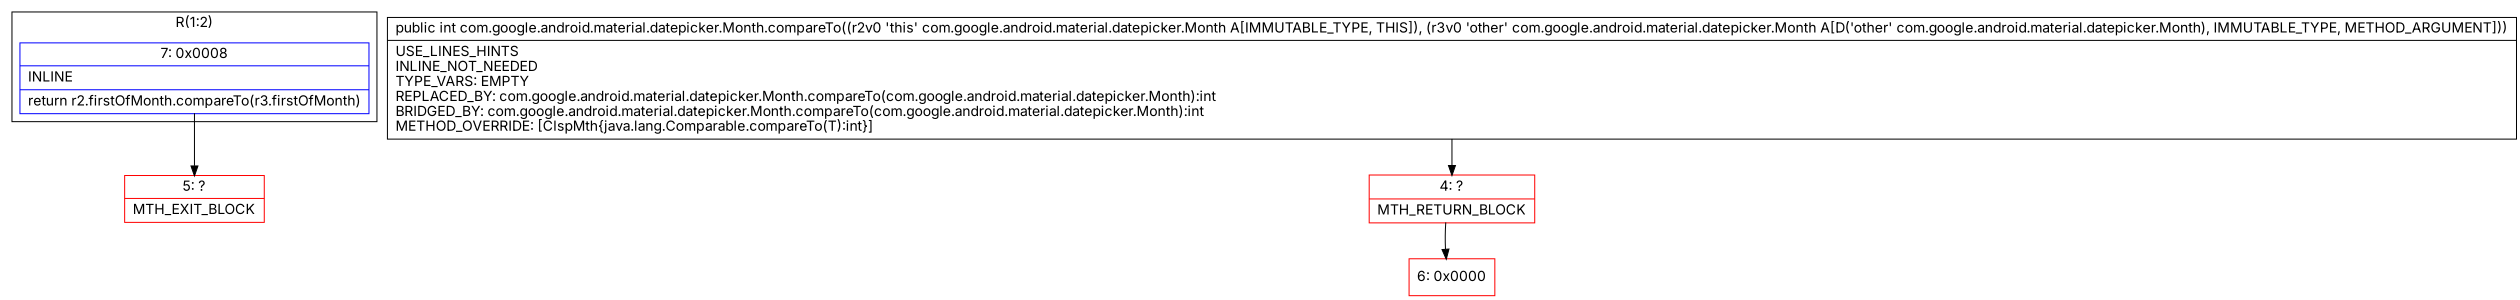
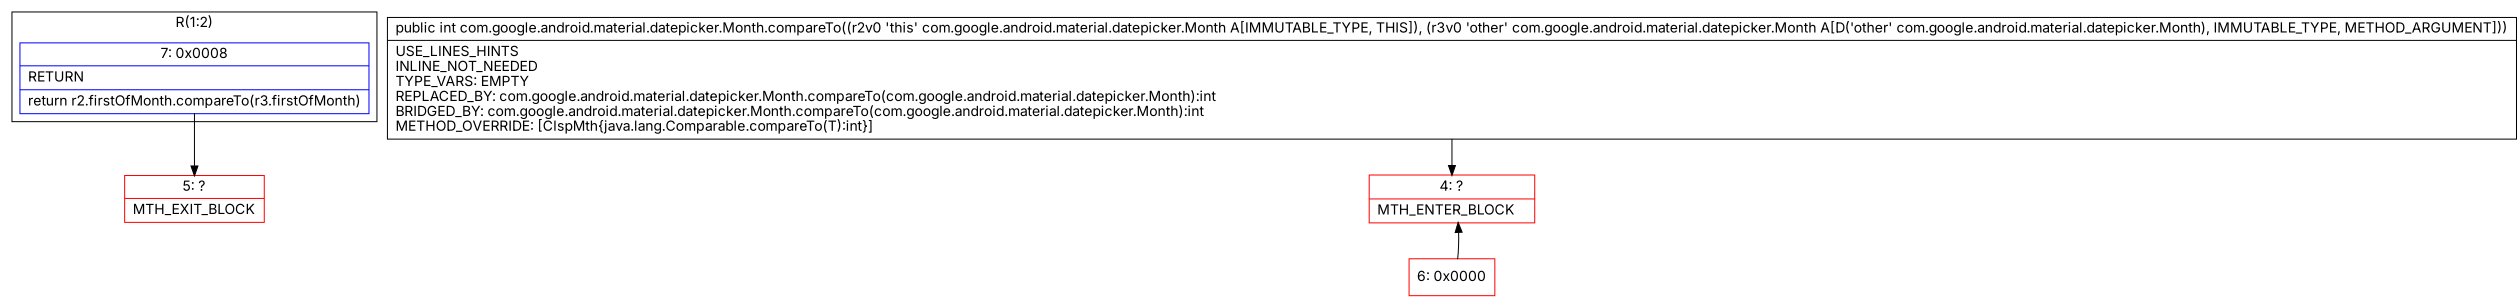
node "7: 0x0008": text "INLINE" -> "RETURN"
node "4: ?": text "MTH_RETURN_BLOCK" -> "MTH_ENTER_BLOCK"
edge "4: ?" -> "6: 0x0000": reversed
